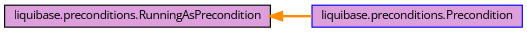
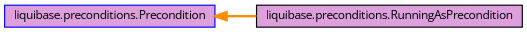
edge "liquibase.preconditions.Precondition" -> "liquibase.preconditions.RunningAsPrecondition": reversed
